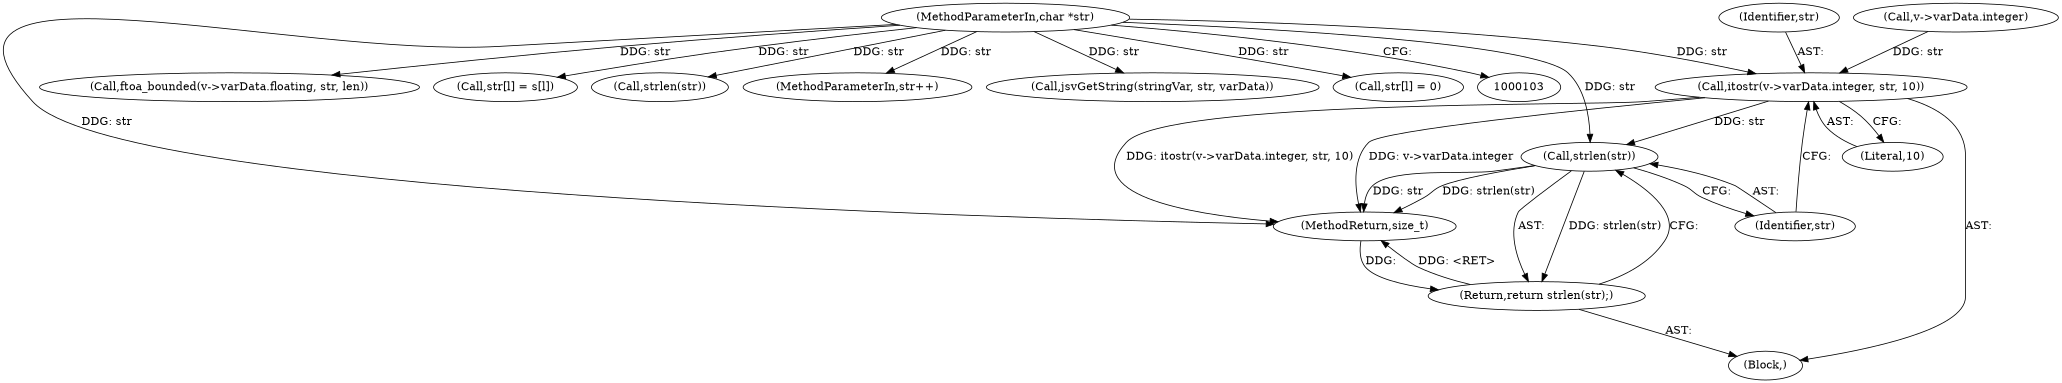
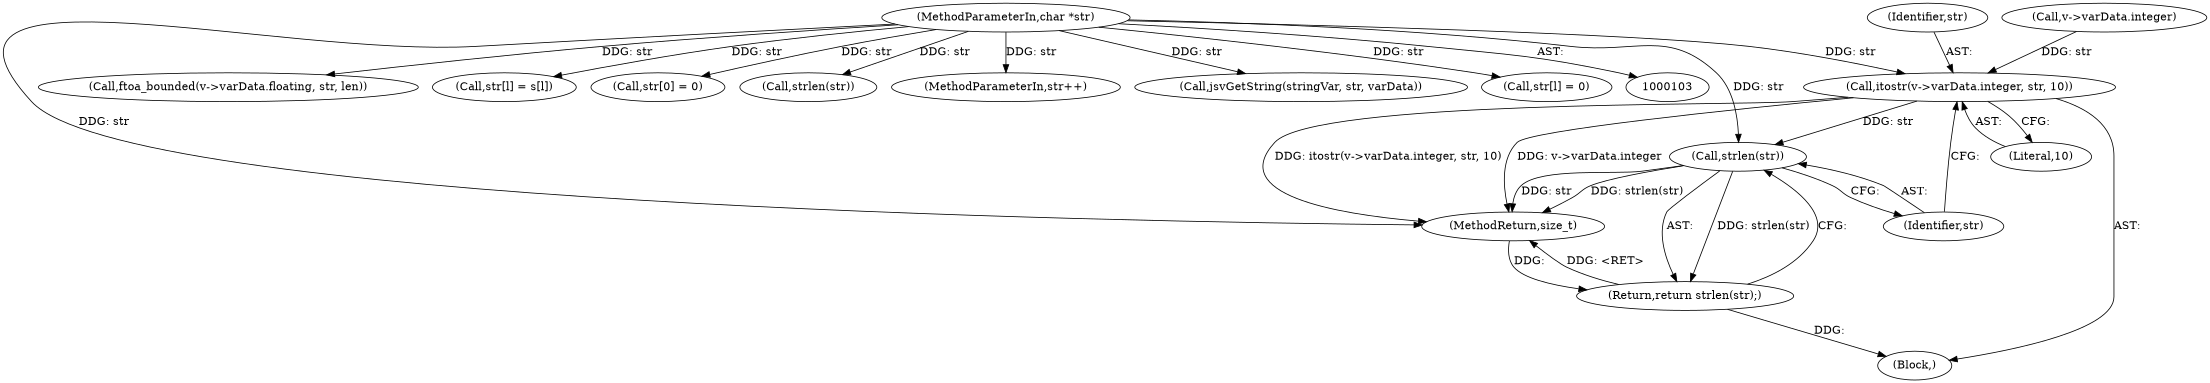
edge "(MethodParameterIn,char *str)" -> "1000103": label "CFG: " -> "AST: "
node "(Call,str[0] = 0)": added
edge "(Return,return strlen(str);)" -> "(Block,)": label "AST: " -> "DDG: "
